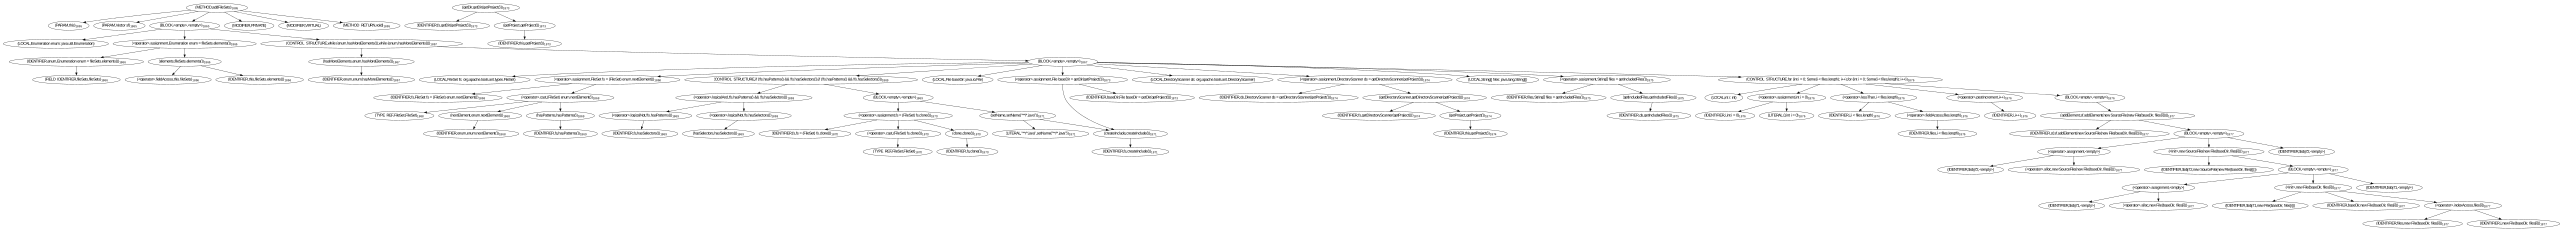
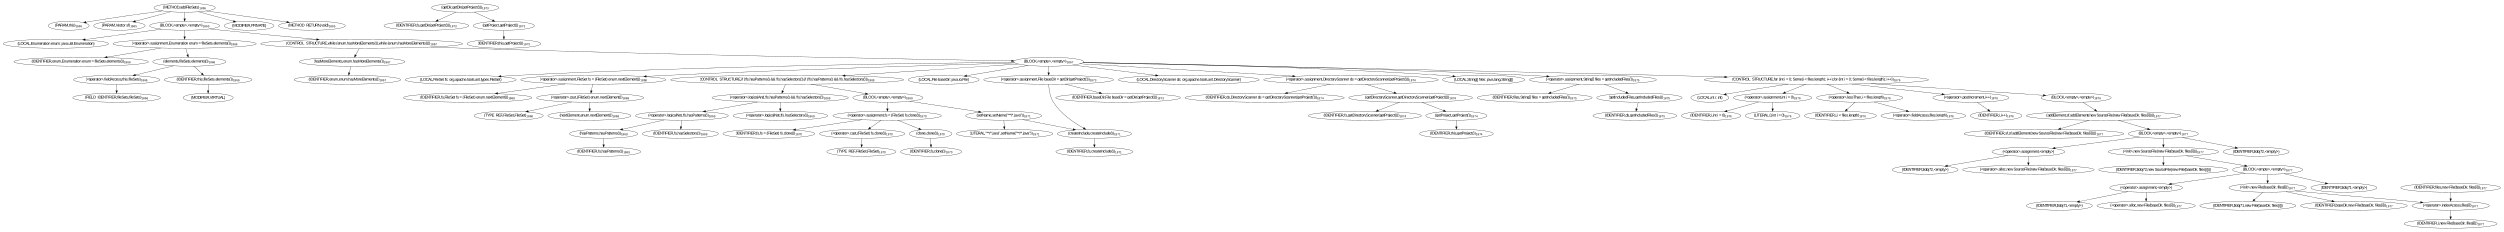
edge "(METHOD,addFileSets)" -> "(MODIFIER,VIRTUAL)": now "(IDENTIFIER,this,fileSets.elements())" -> "(MODIFIER,VIRTUAL)"
edge "(IDENTIFIER,enum,Enumeration enum = fileSets.elements())" -> "(FIELD_IDENTIFIER,fileSets,fileSets)": now "(<operator>.fieldAccess,this.fileSets)" -> "(FIELD_IDENTIFIER,fileSets,fileSets)"
edge "(<operator>.cast,(FileSet) enum.nextElement())" -> "(hasPatterns,hasPatterns())": now "(<operator>.logicalNot,!fs.hasPatterns())" -> "(hasPatterns,hasPatterns())"
node "(IDENTIFIER,enum,enum.nextElement())": removed
node "(hasSelectors,hasSelectors())": removed
node "(IDENTIFIER,files,i < files.length)": removed
edge "(<operator>.indexAccess,files[i])" -> "(IDENTIFIER,files,new File(baseDir, files[i]))": reversed
